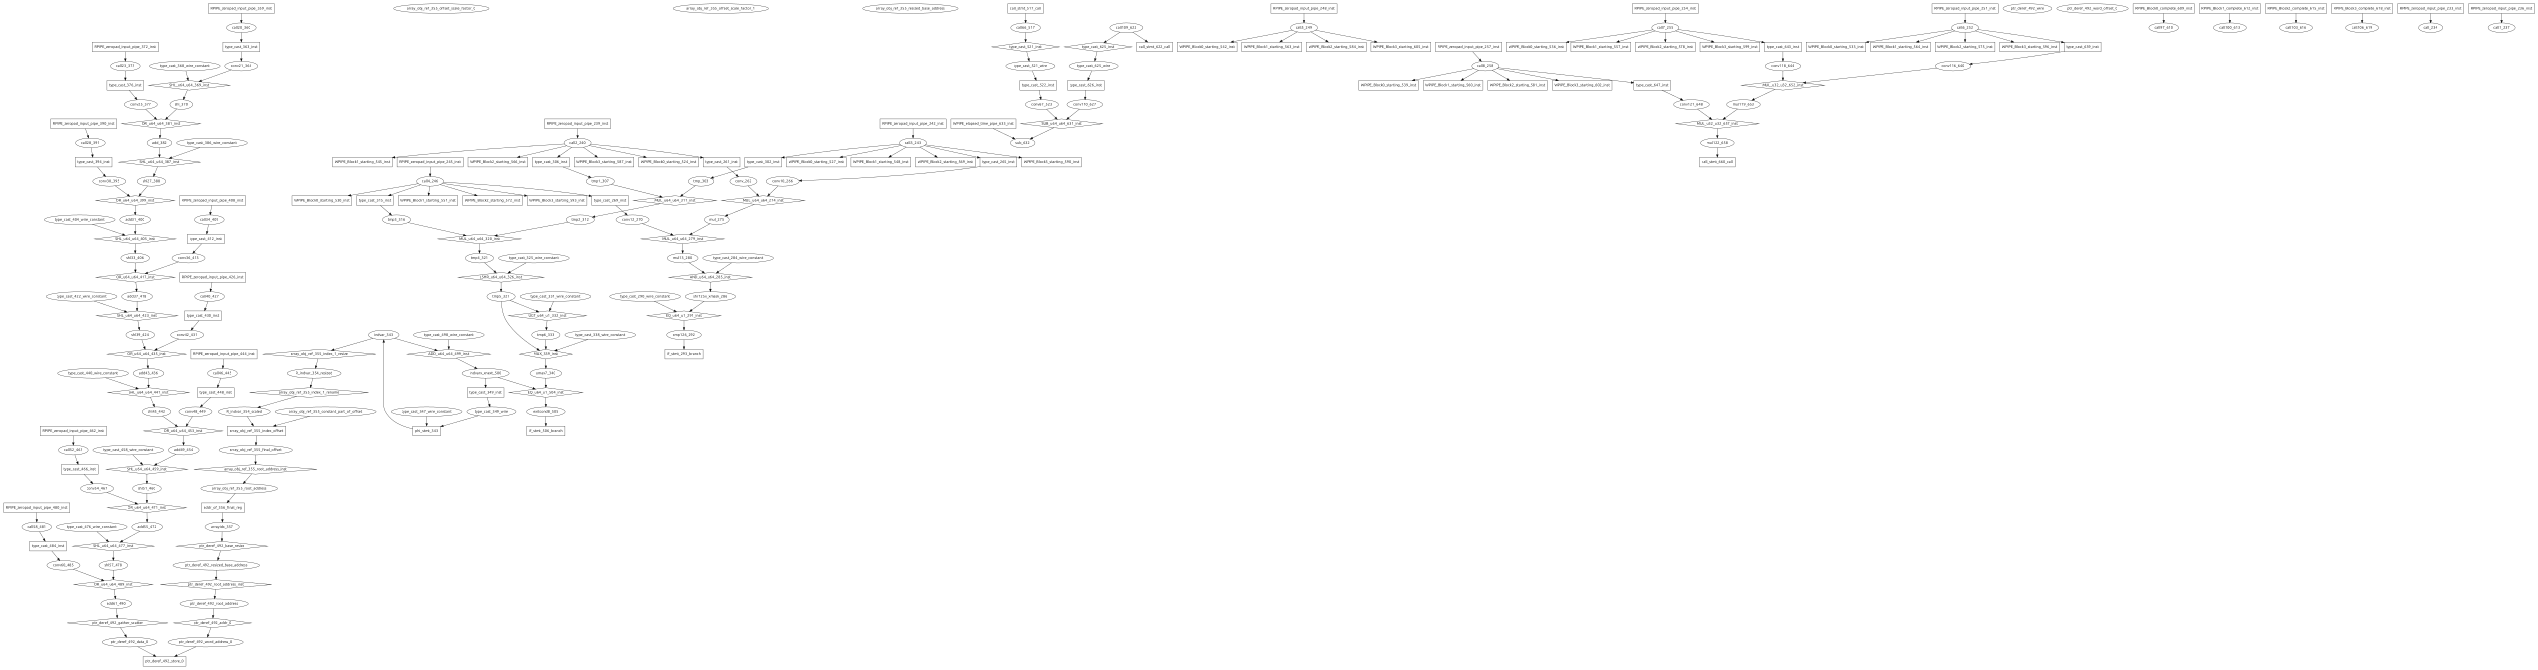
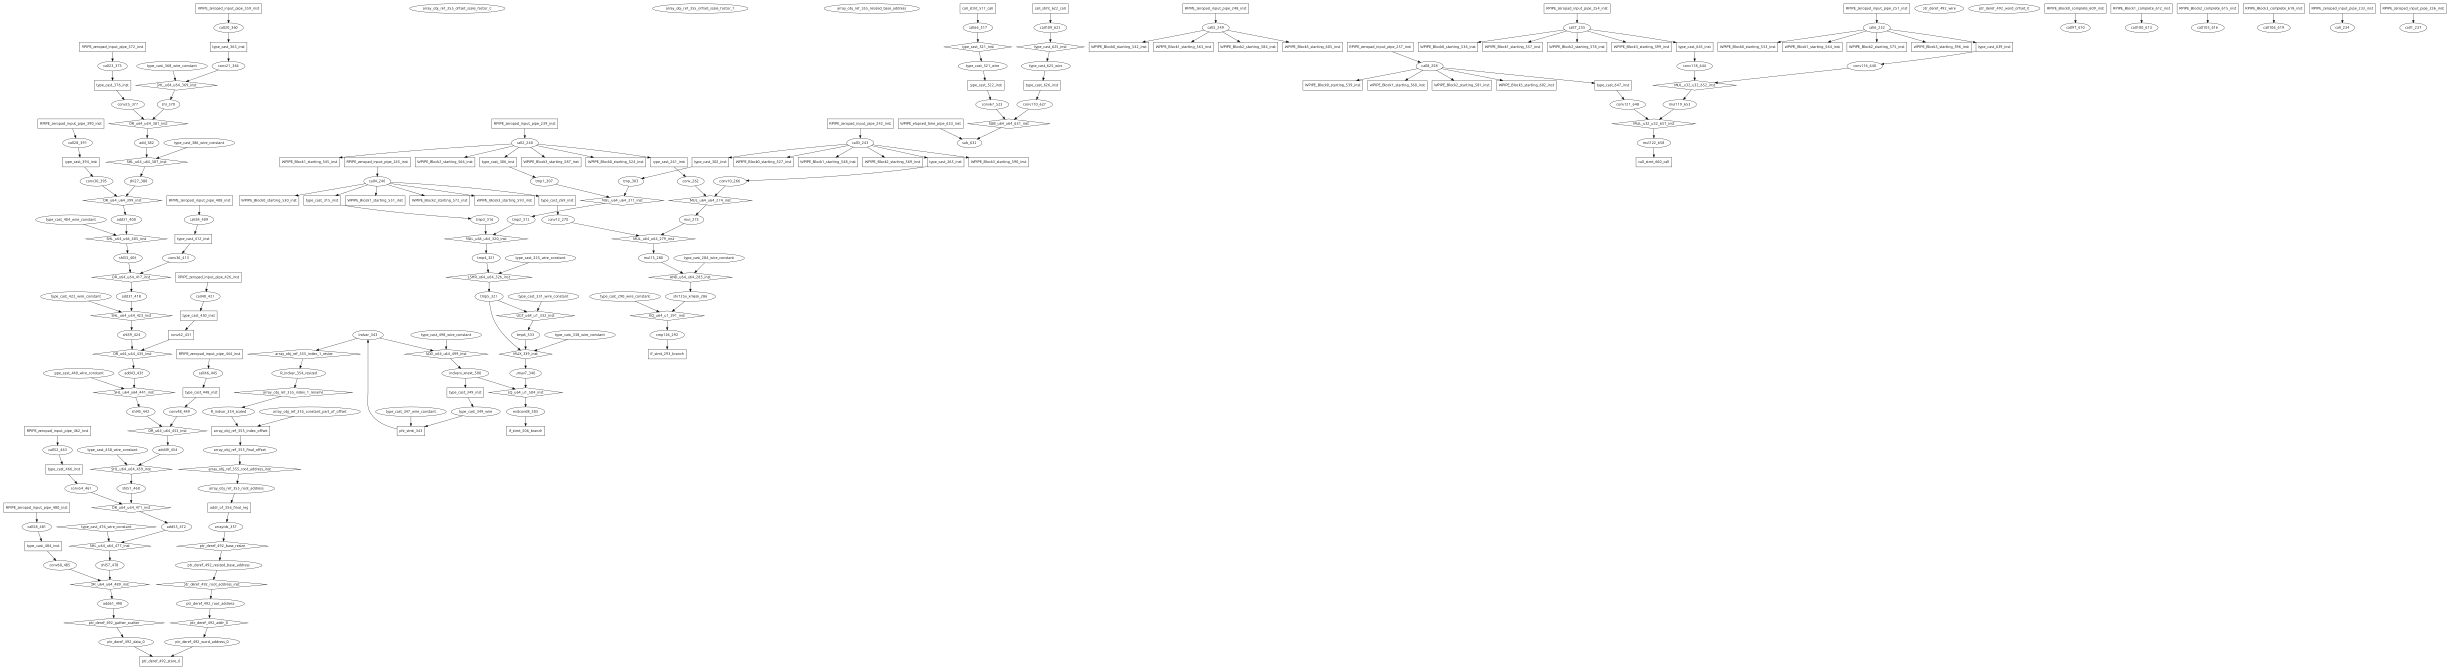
edge "call109_622" -> "call_stmt_622_call": reversed
node "conv42_431": shape ellipse -> box
node "type_cast_476_wire_constant": shape ellipse -> diamond
